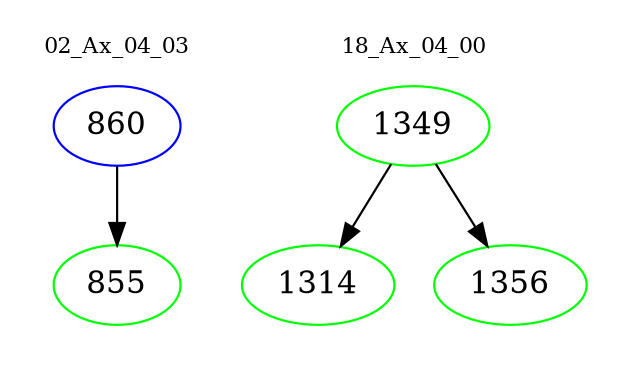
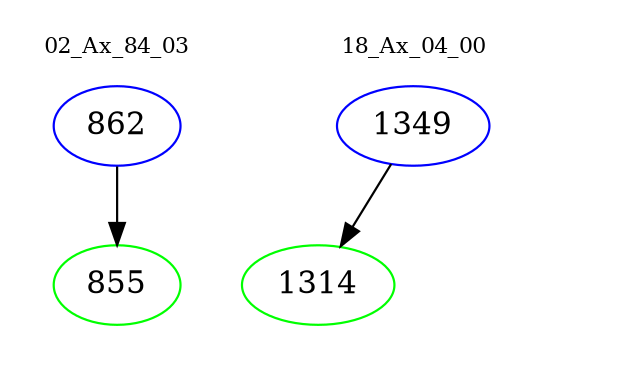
cluster "02_Ax_04_03": label "02_Ax_04_03" -> "02_Ax_84_03"
node "860": label "860" -> "862"
node "1349": color green -> blue
node "1356": removed
